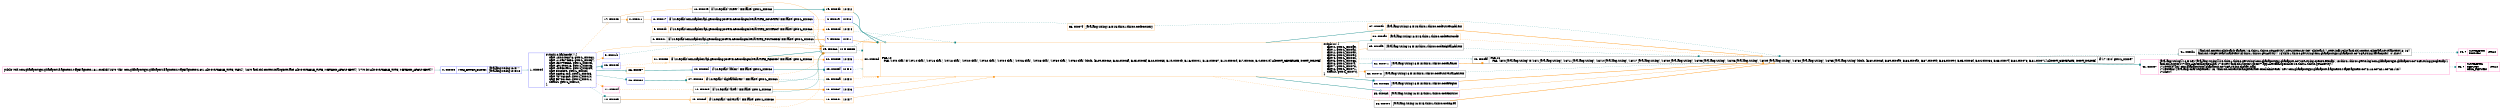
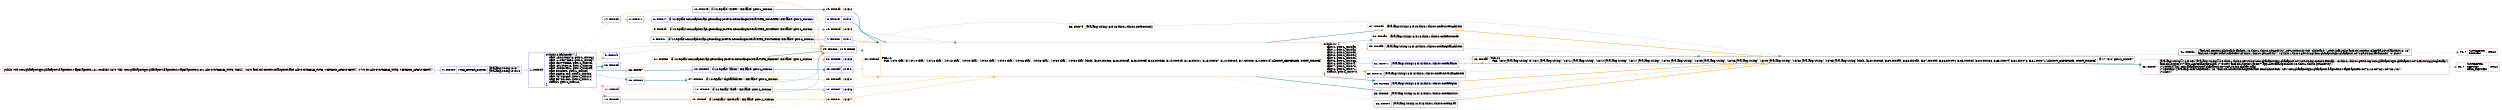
edge "9: 0x002b" -> "10: 0x002d": color darkorange -> teal
